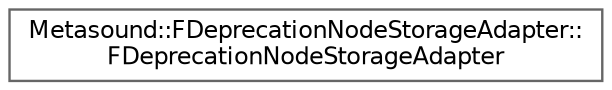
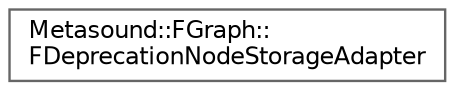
node "Metasound::FDeprecationNodeStorageAdapter:: FDeprecationNodeStorageAdapter": label "Metasound::FDeprecationNodeStorageAdapter:: FDeprecationNodeStorageAdapter" -> "Metasound::FGraph:: FDeprecationNodeStorageAdapter"
